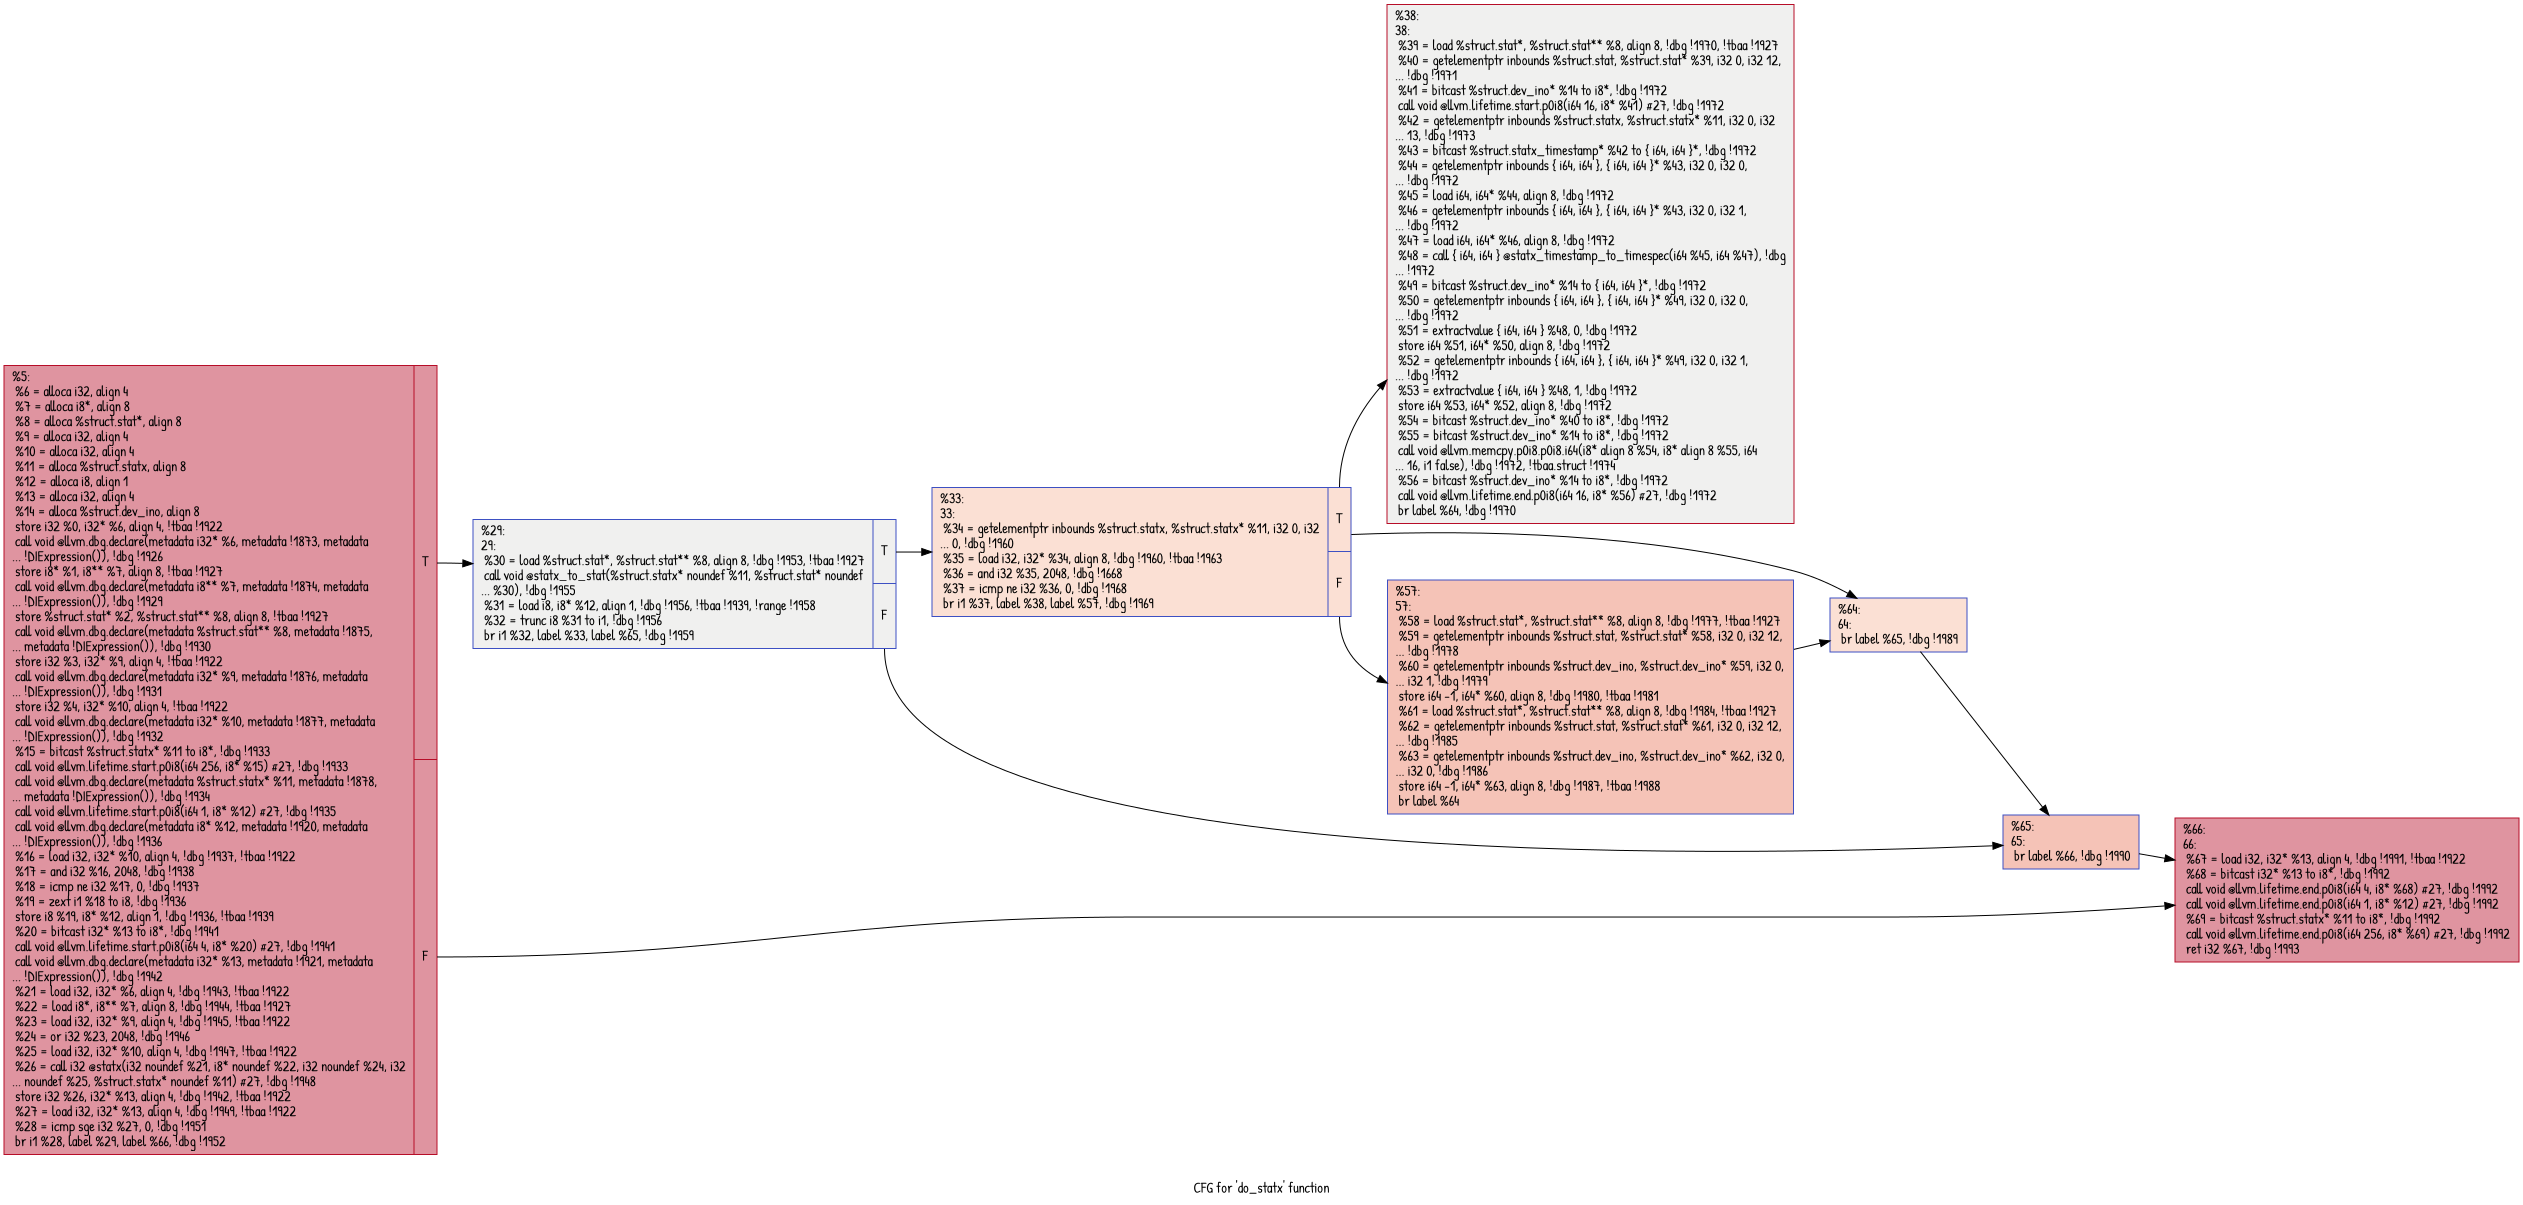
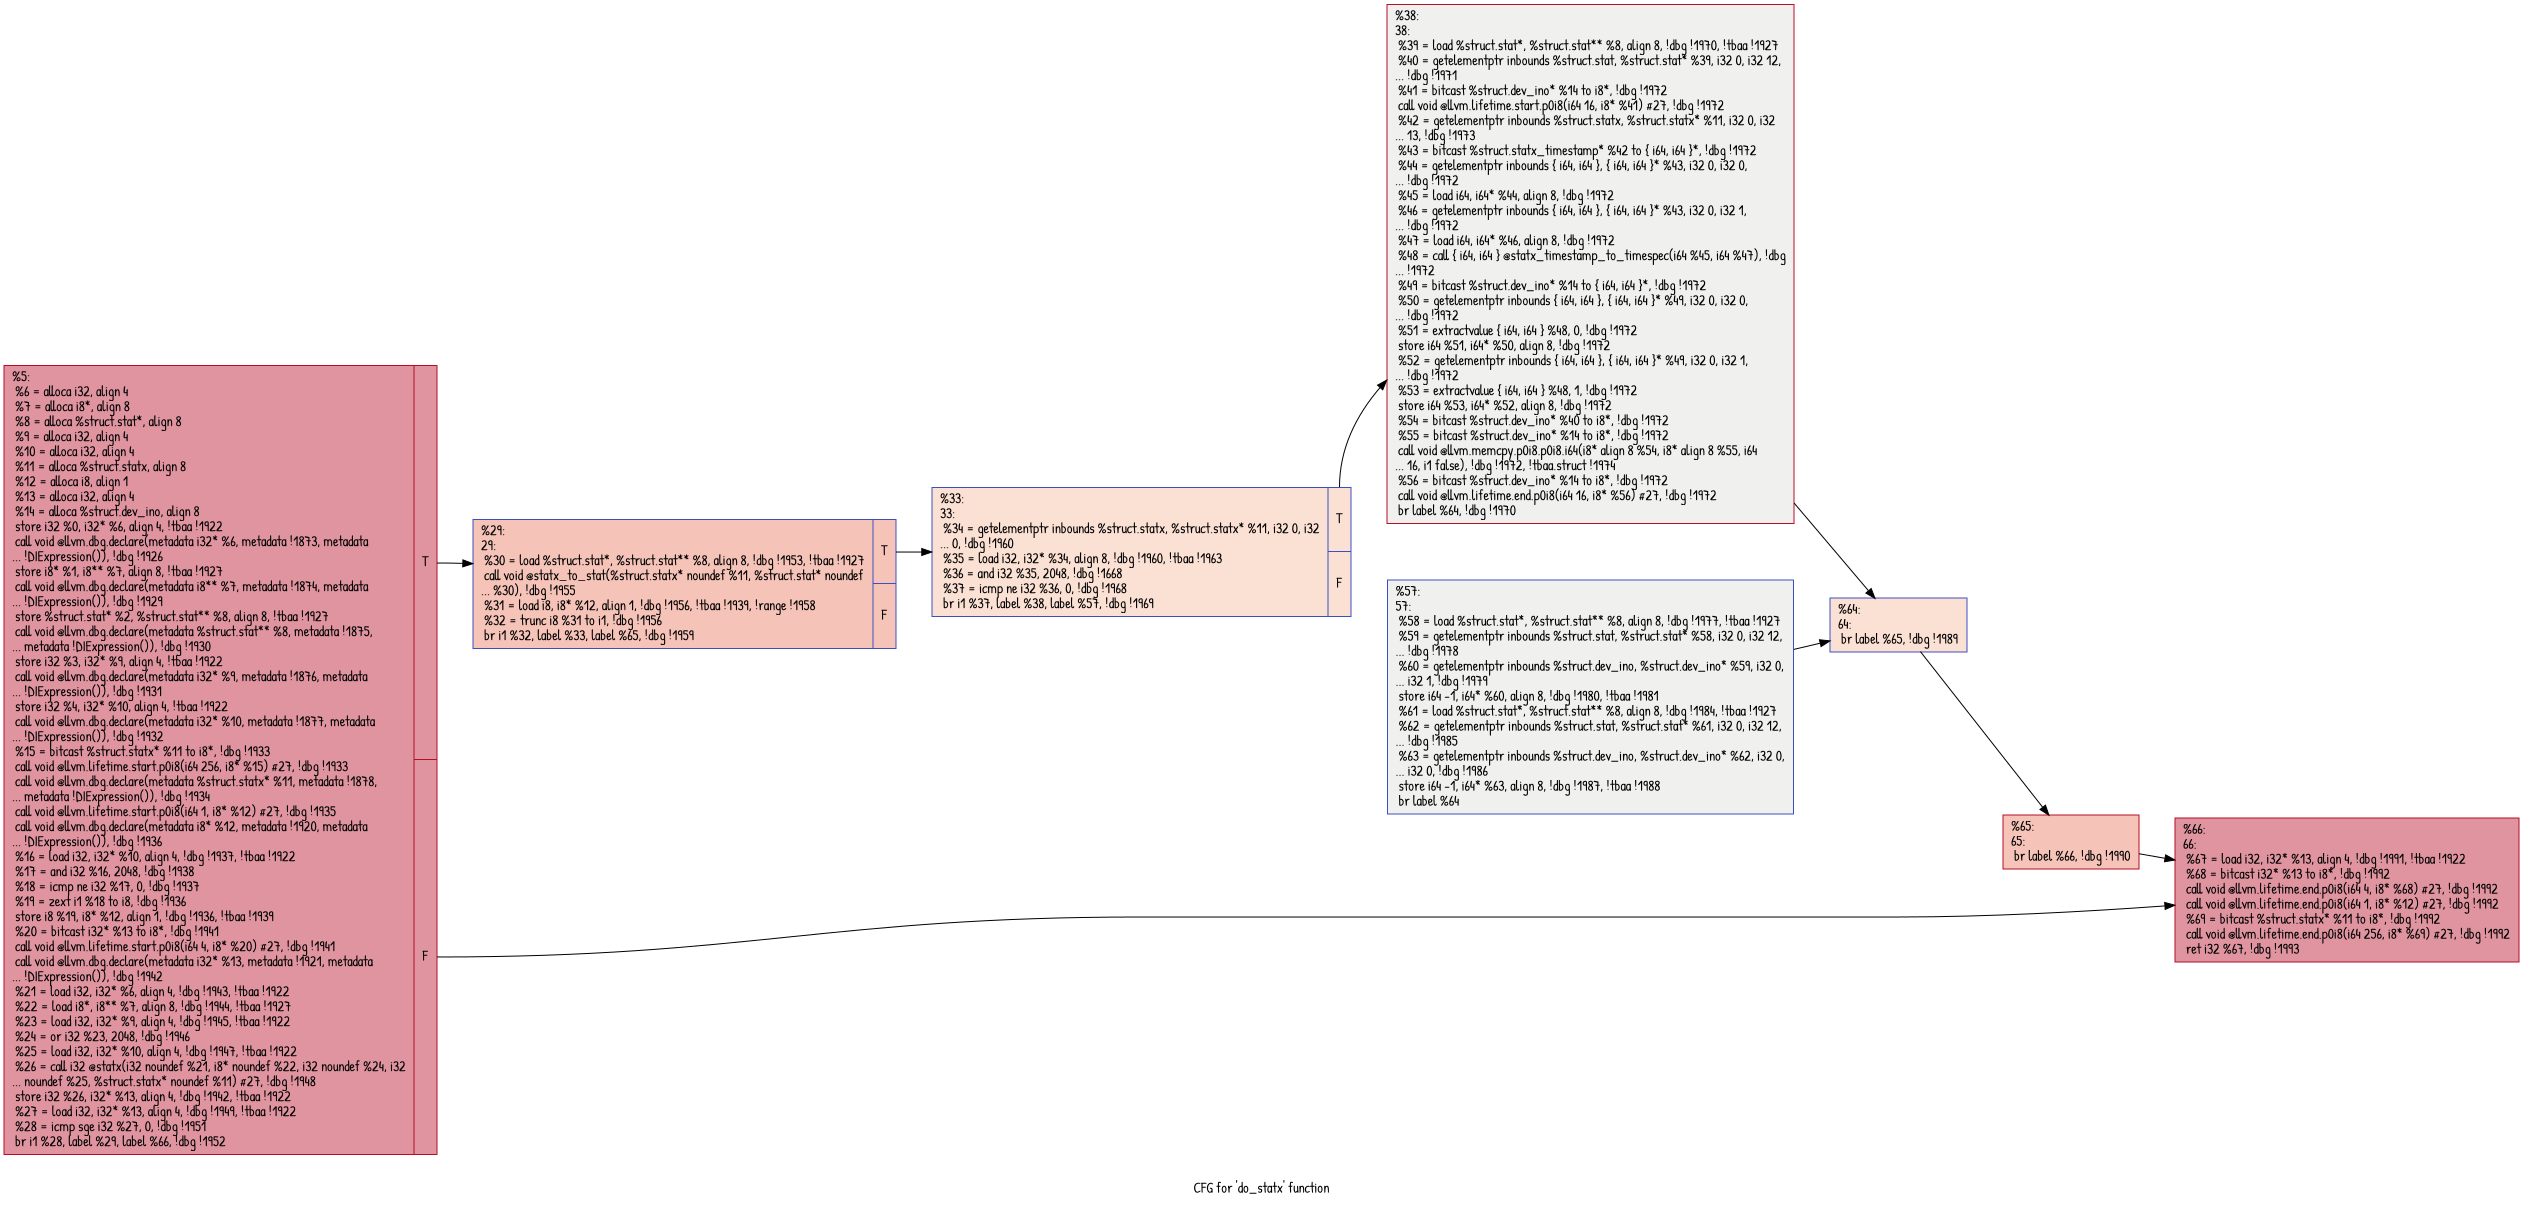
edge "%33:" -> "%64:": now "%38:" -> "%64:"
node "%29:": fillcolor #dedcdb70 -> #e8765c70
edge "%33:" -> "%57:": removed
node "%57:": fillcolor #e8765c70 -> #dedcdb70
edge "%29:" -> "%65:": removed
node "%65:": color #3d50c3ff -> #b70d28ff
